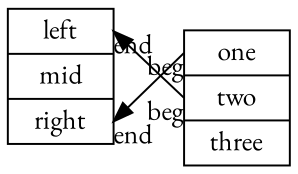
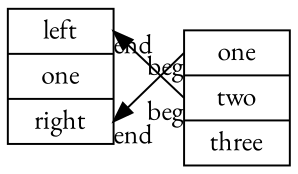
node "left": text "mid" -> "one"
